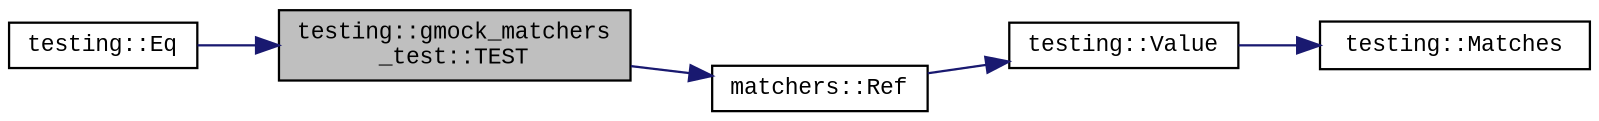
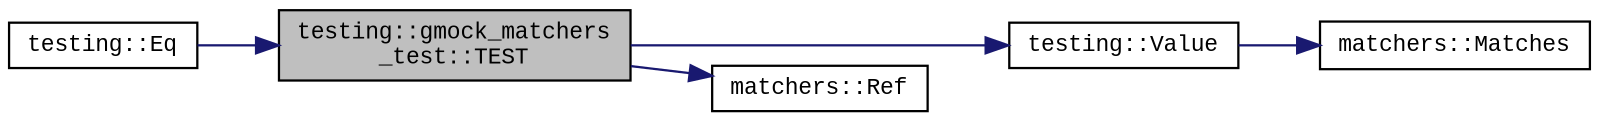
node "testing::Matches": label "testing::Matches" -> "matchers::Matches"
edge "matchers::Ref" -> "testing::Value": now "testing::gmock_matchers _test::TEST" -> "testing::Value"
